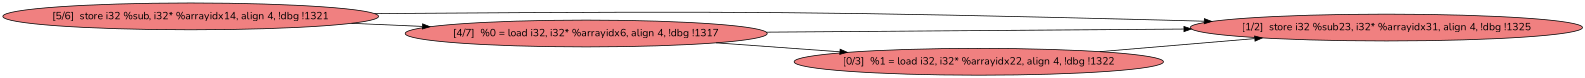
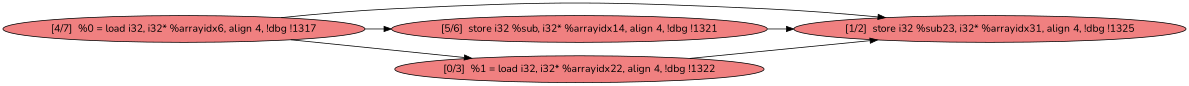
edge "[5/6]  store i32 %sub, i32* %arrayidx14, align 4, !dbg !1321" -> "[4/7]  %0 = load i32, i32* %arrayidx6, align 4, !dbg !1317": reversed
